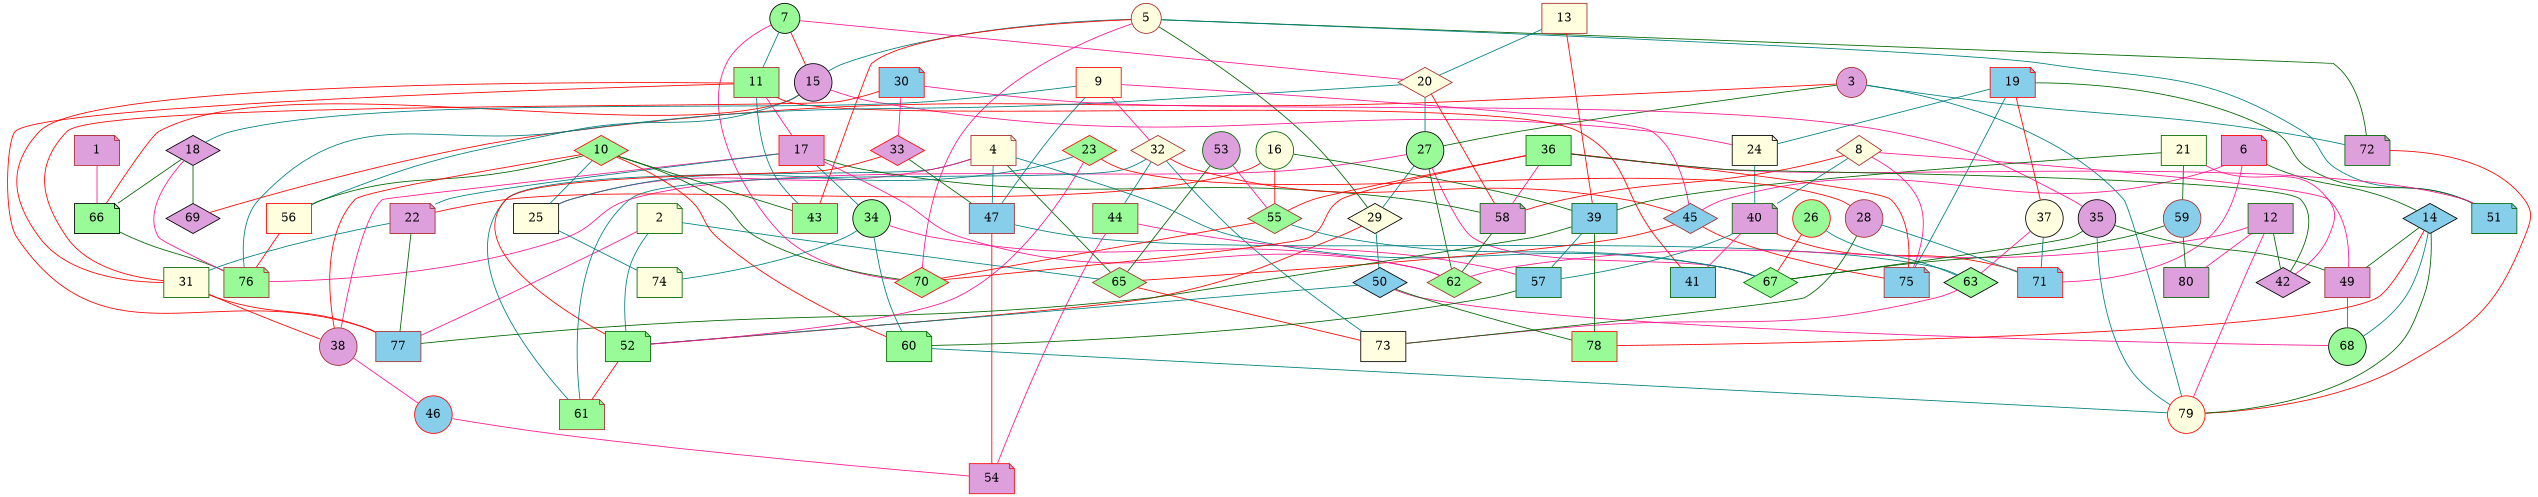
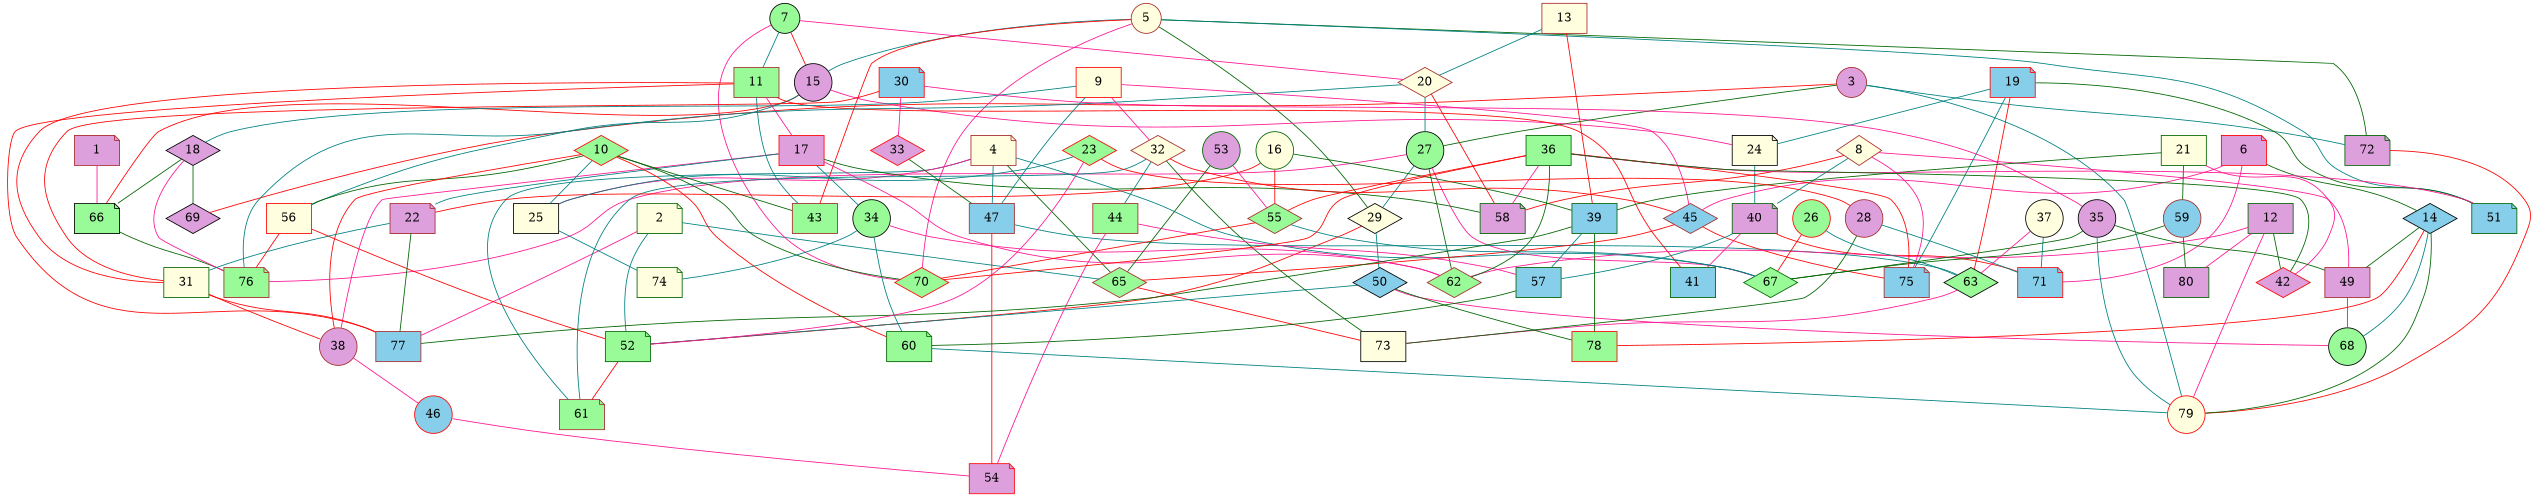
edge "19" -- "37": now "19" -- "63"
edge "32" -- "73": color teal -> darkgreen
edge "33" -- "52": now "56" -- "52"
edge "58" -- "62": now "36" -- "62"
node "42": color black -> red
